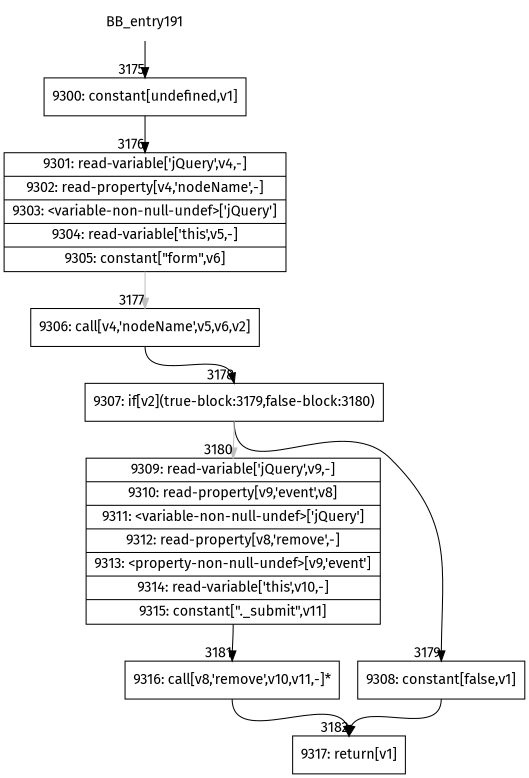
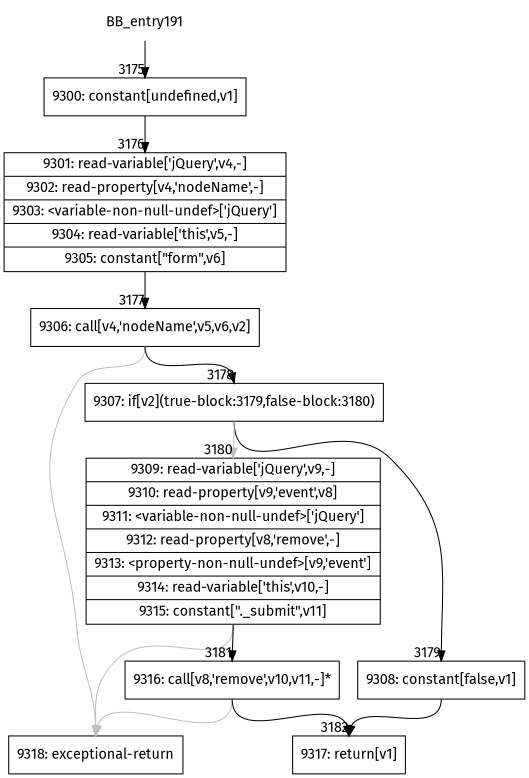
edge "9301: read-variable['jQuery',v4,-]" -> "9306: call[v4,'nodeName',v5,v6,v2]": color gray -> black
node "9318: exceptional-return": added
